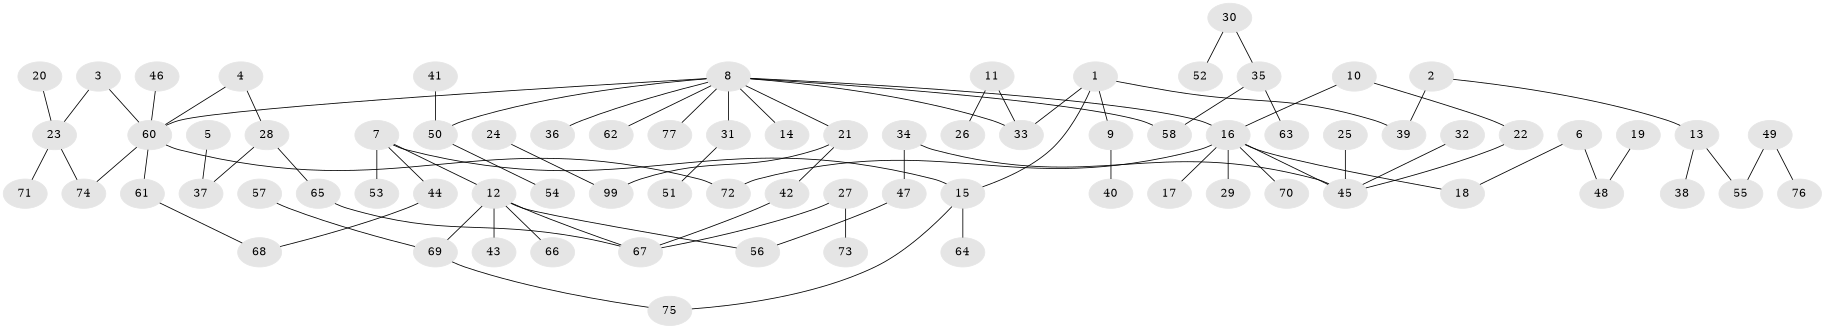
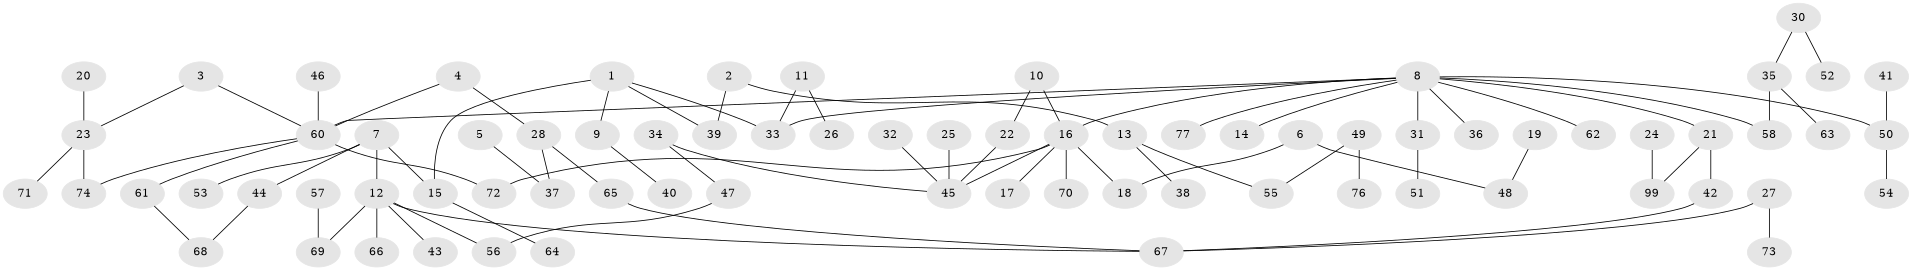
node "29": removed
node "75": removed
